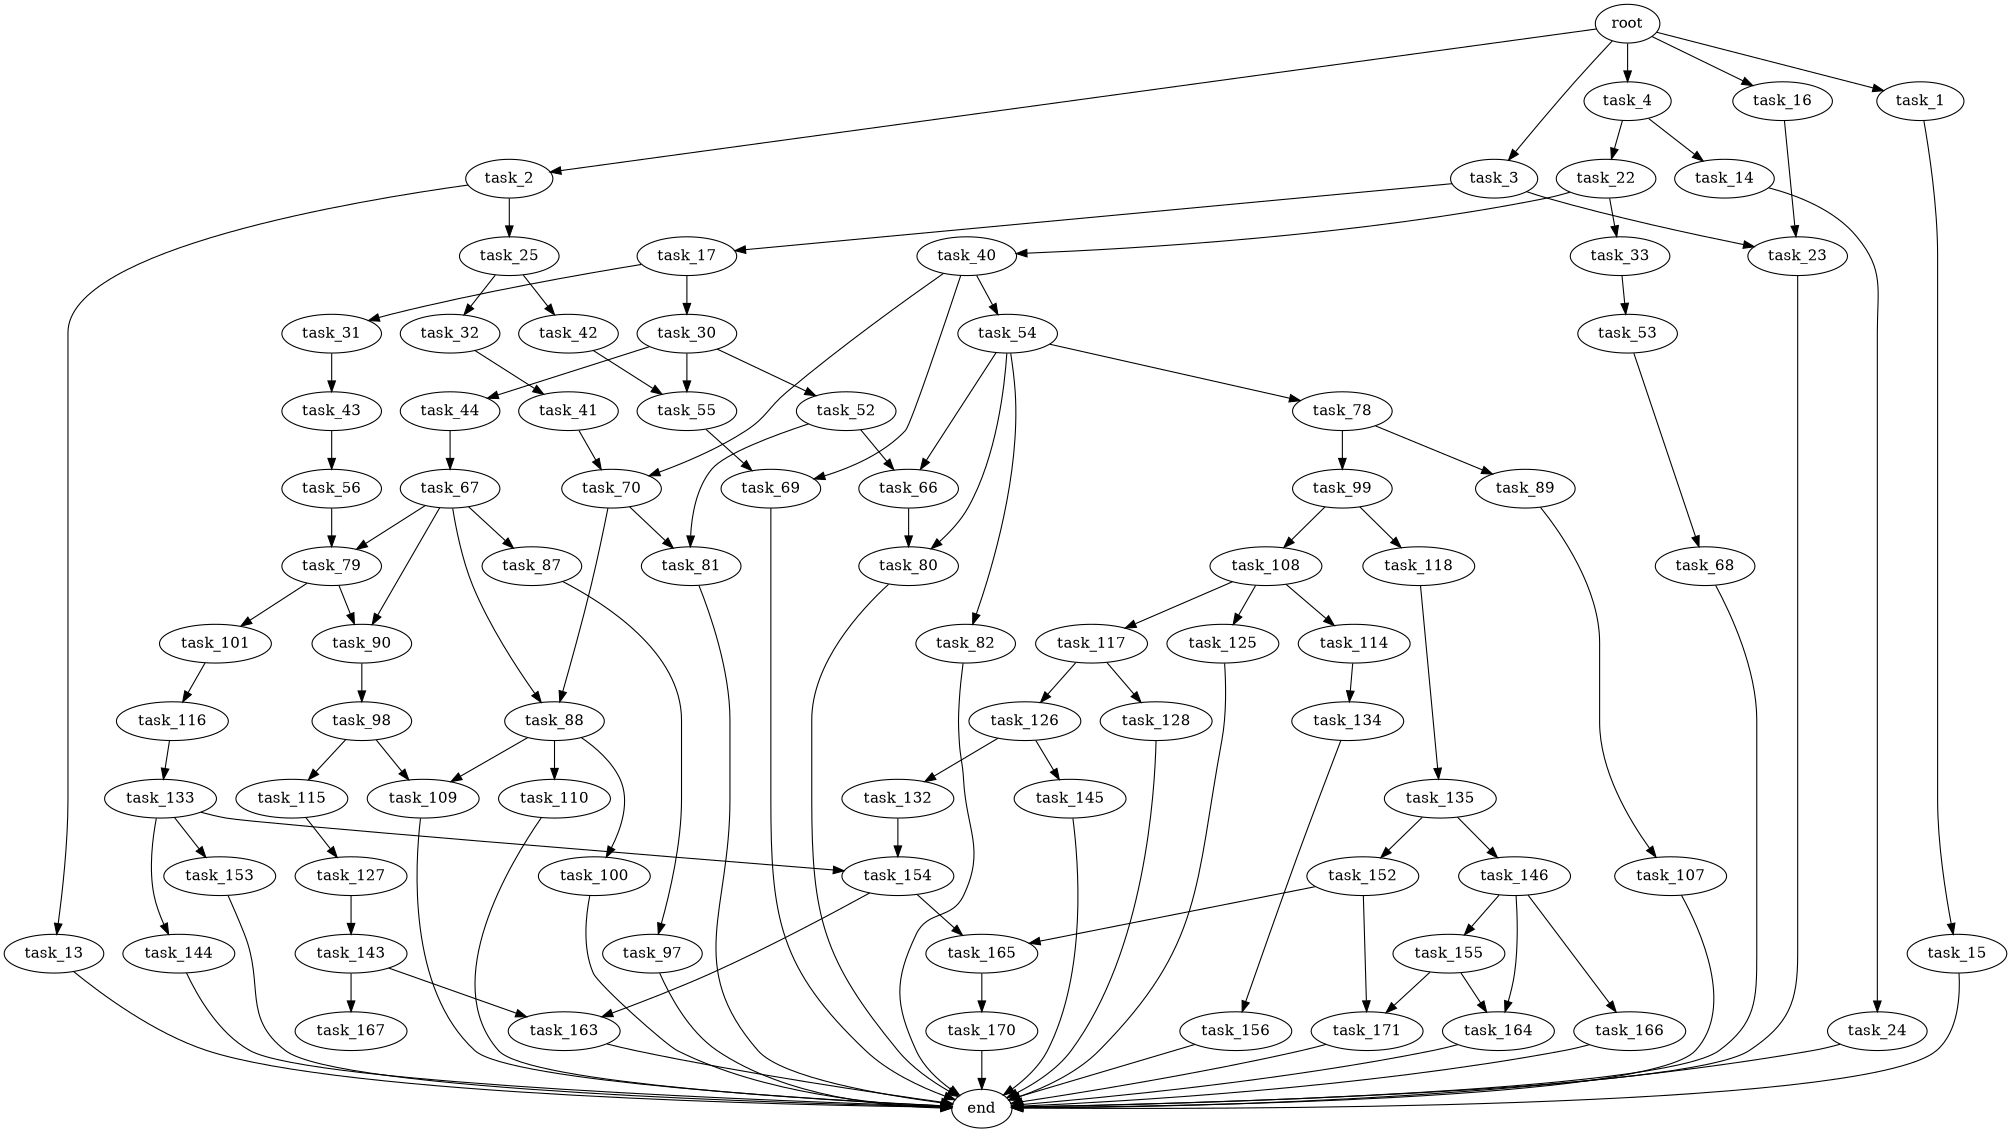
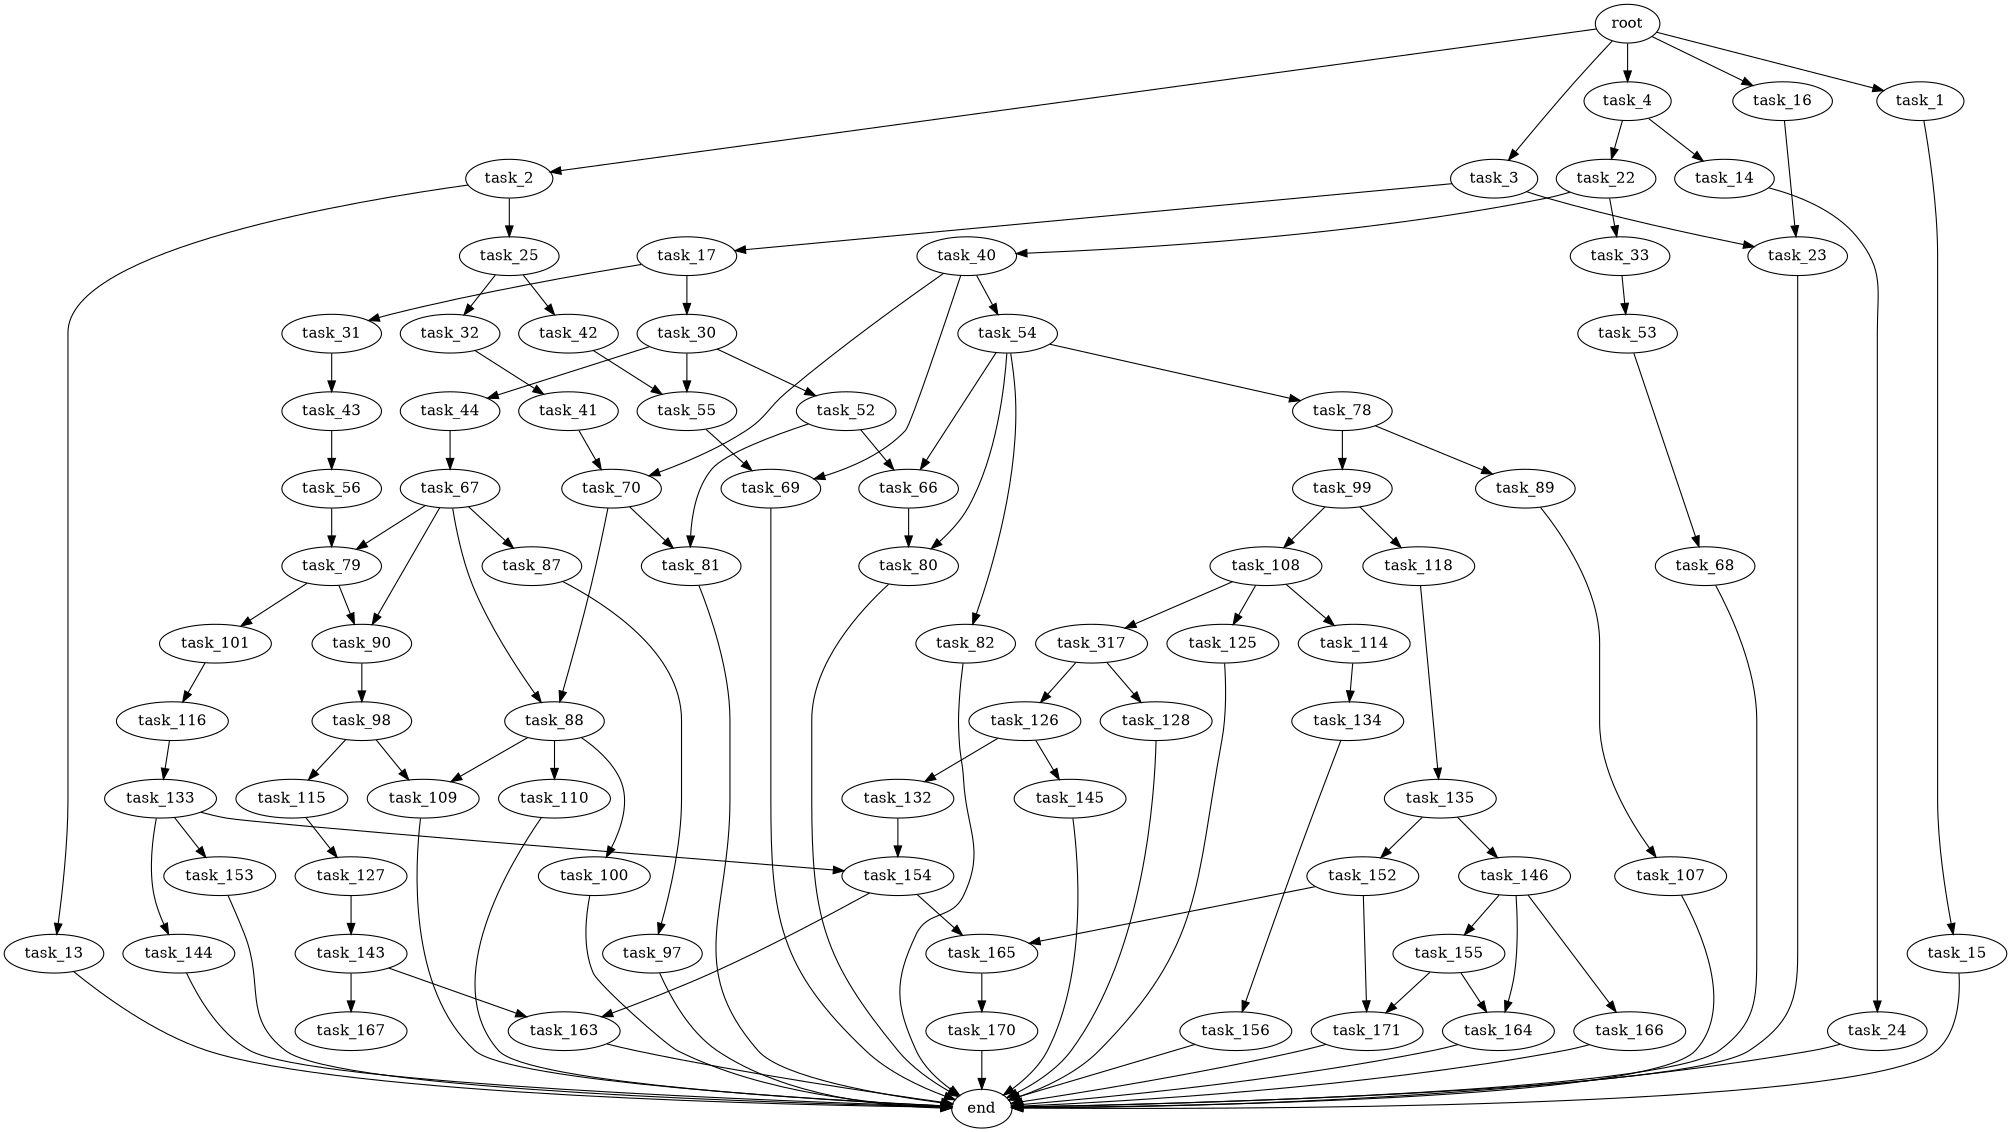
node "task_117": label "task_117" -> "task_317"
